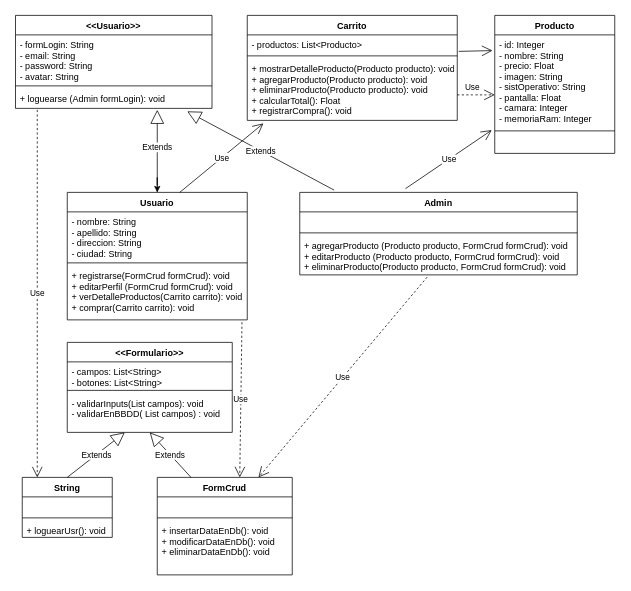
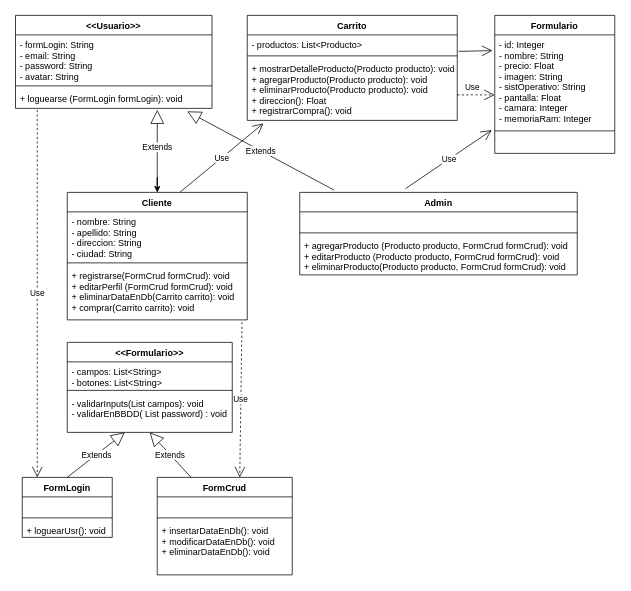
node "Producto": label "Producto" -> "Formulario"
node "+ mostrarDetalleProducto(Producto producto): void + agregarProducto(Producto producto): void + eliminarProducto(Producto producto): void + calcularTotal(): Float + registrarCompra(): void": label "+ mostrarDetalleProducto(Producto producto): void + agregarProducto(Producto producto): void + eliminarProducto(Producto producto): void + calcularTotal(): Float + registrarCompra(): void" -> "+ mostrarDetalleProducto(Producto producto): void + agregarProducto(Producto producto): void + eliminarProducto(Producto producto): void + direccion(): Float + registrarCompra(): void"
node "+ loguearse (Admin formLogin): void": label "+ loguearse (Admin formLogin): void" -> "+ loguearse (FormLogin formLogin): void"
node "Usuario": label "Usuario" -> "Cliente"
node "+ registrarse(FormCrud formCrud): void + editarPerfil (FormCrud formCrud): void + verDetalleProductos(Carrito carrito): void + comprar(Carrito carrito): void": label "+ registrarse(FormCrud formCrud): void + editarPerfil (FormCrud formCrud): void + verDetalleProductos(Carrito carrito): void + comprar(Carrito carrito): void" -> "+ registrarse(FormCrud formCrud): void + editarPerfil (FormCrud formCrud): void + eliminarDataEnDb(Carrito carrito): void + comprar(Carrito carrito): void"
edge "+ agregarProducto (Producto producto, FormCrud formCrud): void + editarProducto (Producto producto, FormCrud formCrud): void + eliminarProducto(Producto producto, FormCrud formCrud): void" -> "FormCrud": removed, label "Use"
node "- validarInputs(List campos): void - validarEnBBDD( List campos) : void": label "- validarInputs(List campos): void - validarEnBBDD( List campos) : void" -> "- validarInputs(List campos): void - validarEnBBDD( List password) : void"
node "String": label "String" -> "FormLogin"
